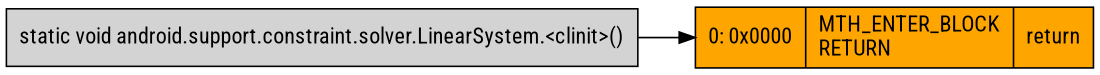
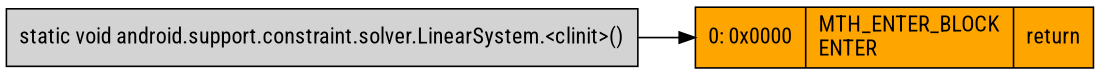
node "0: 0x0000": text "RETURN" -> "ENTER"
